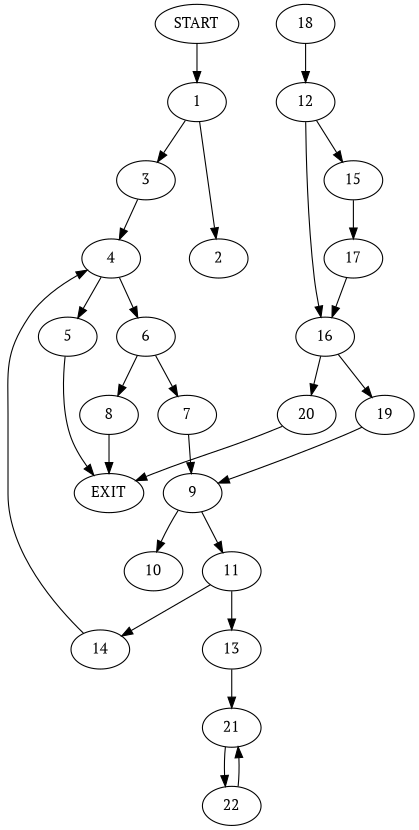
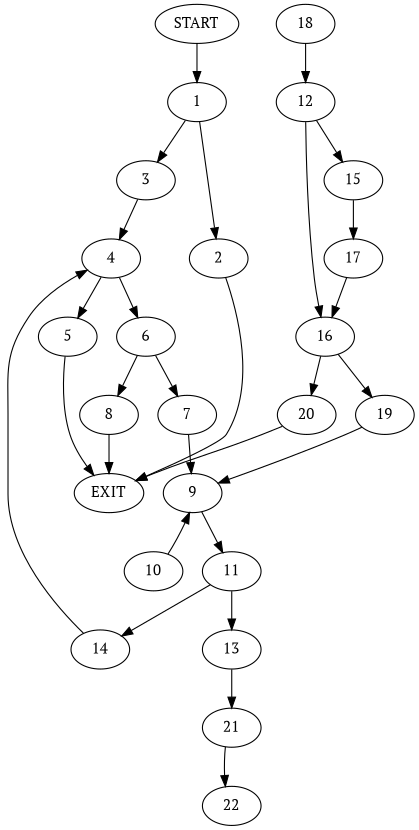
edge "2" -> "EXIT": added
edge "9" -> "10": reversed
edge "22" -> "21": removed
